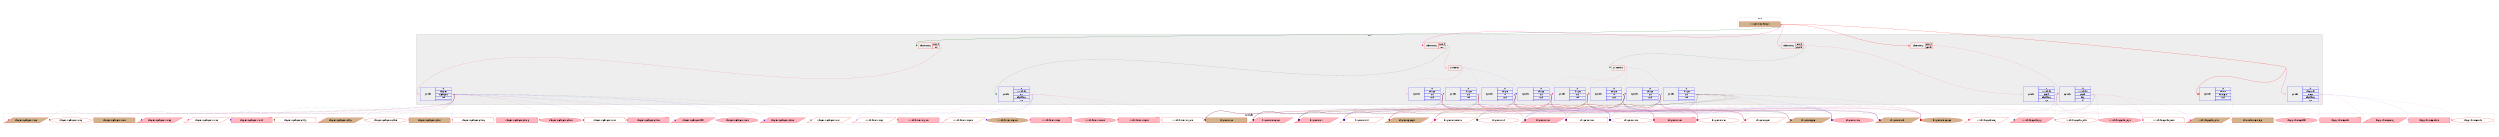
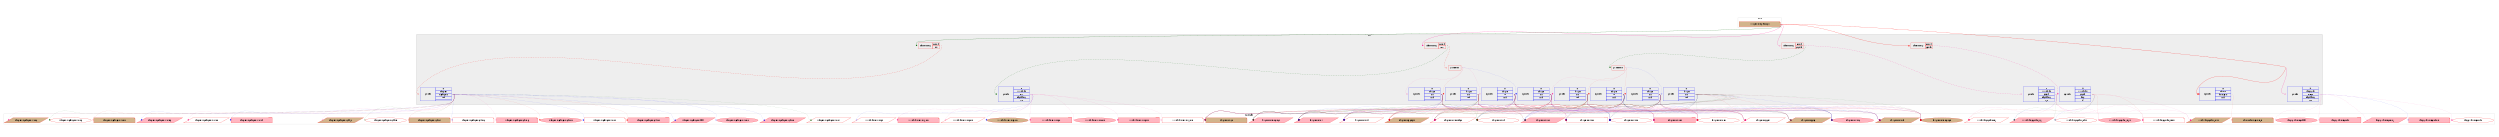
node "media-gfx/imagemagick-6.9.9.47": removed
node "dev-lang/php-7.3.0_nginx2": label "dev-lang/php-7.3.0_nginx2" -> "dev-lang/php-7.3.0_beta2"
